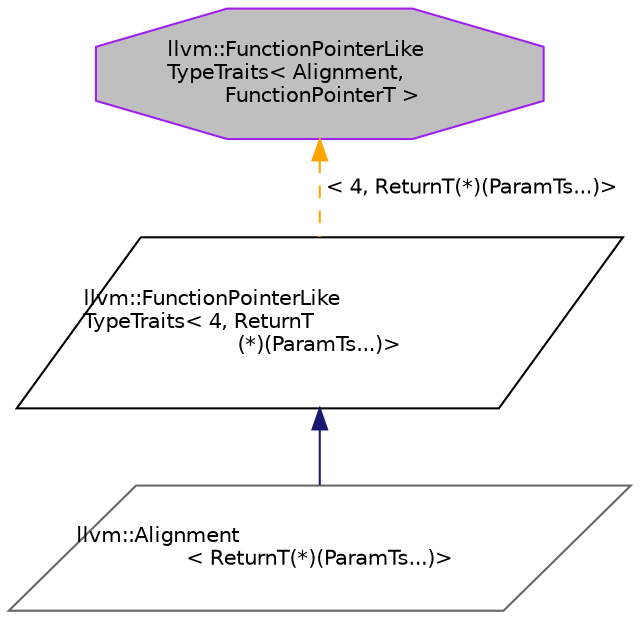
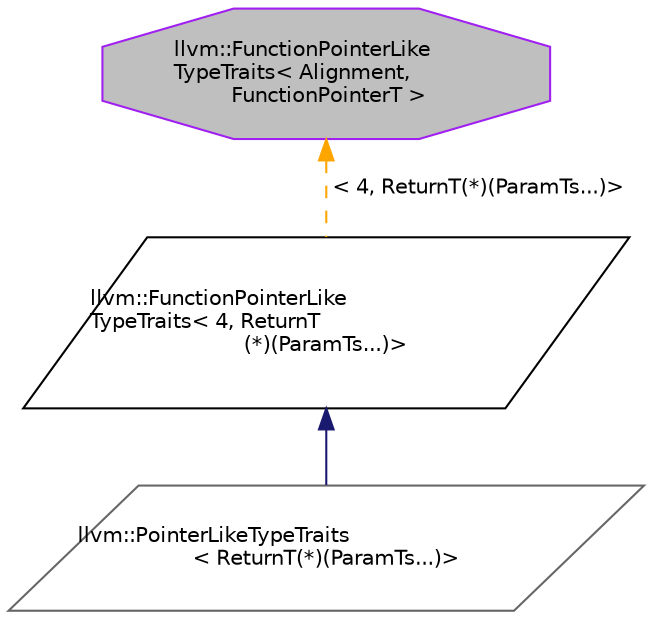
node "llvm::Alignment < ReturnT(*)(ParamTs...)>": label "llvm::Alignment < ReturnT(*)(ParamTs...)>" -> "llvm::PointerLikeTypeTraits < ReturnT(*)(ParamTs...)>"
